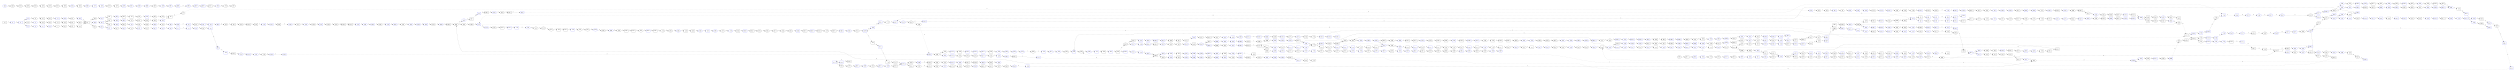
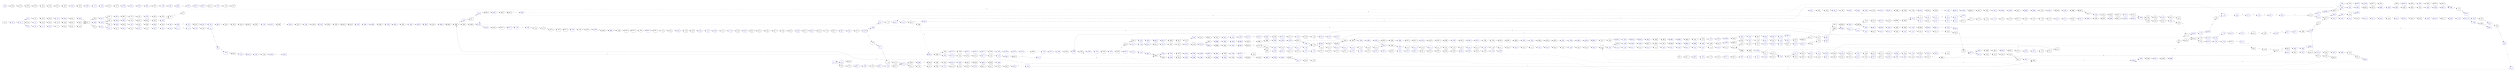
node "S348": removed
